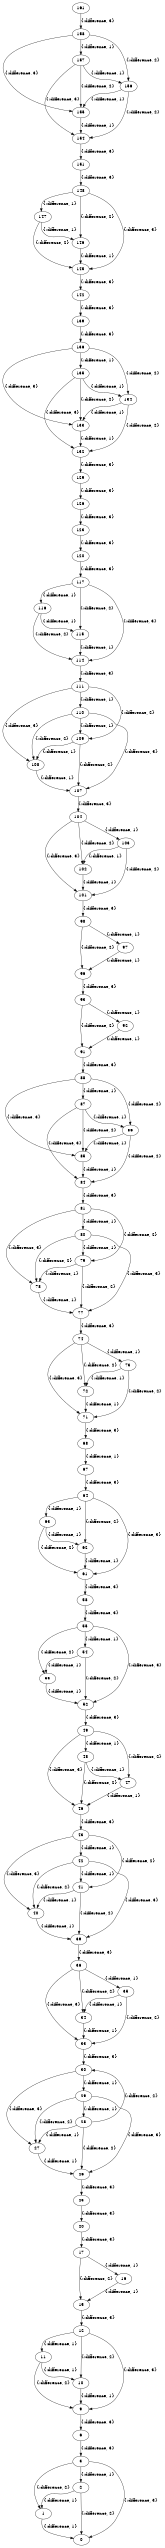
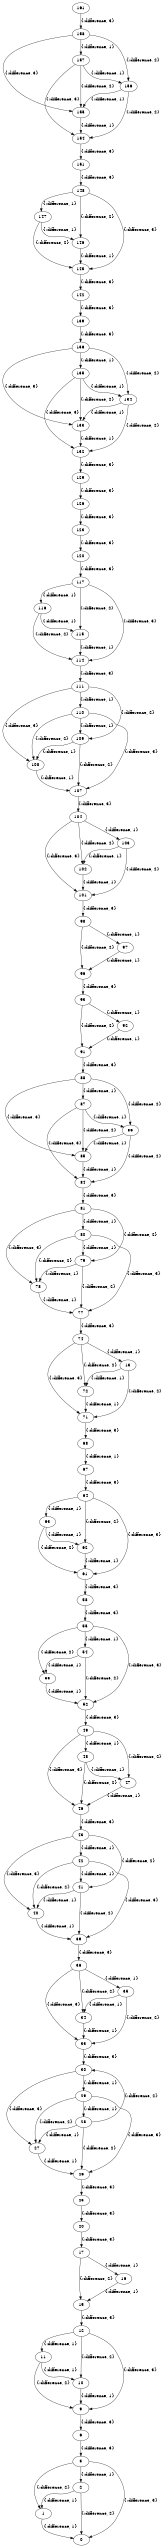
node "73": label "73" -> "13"
